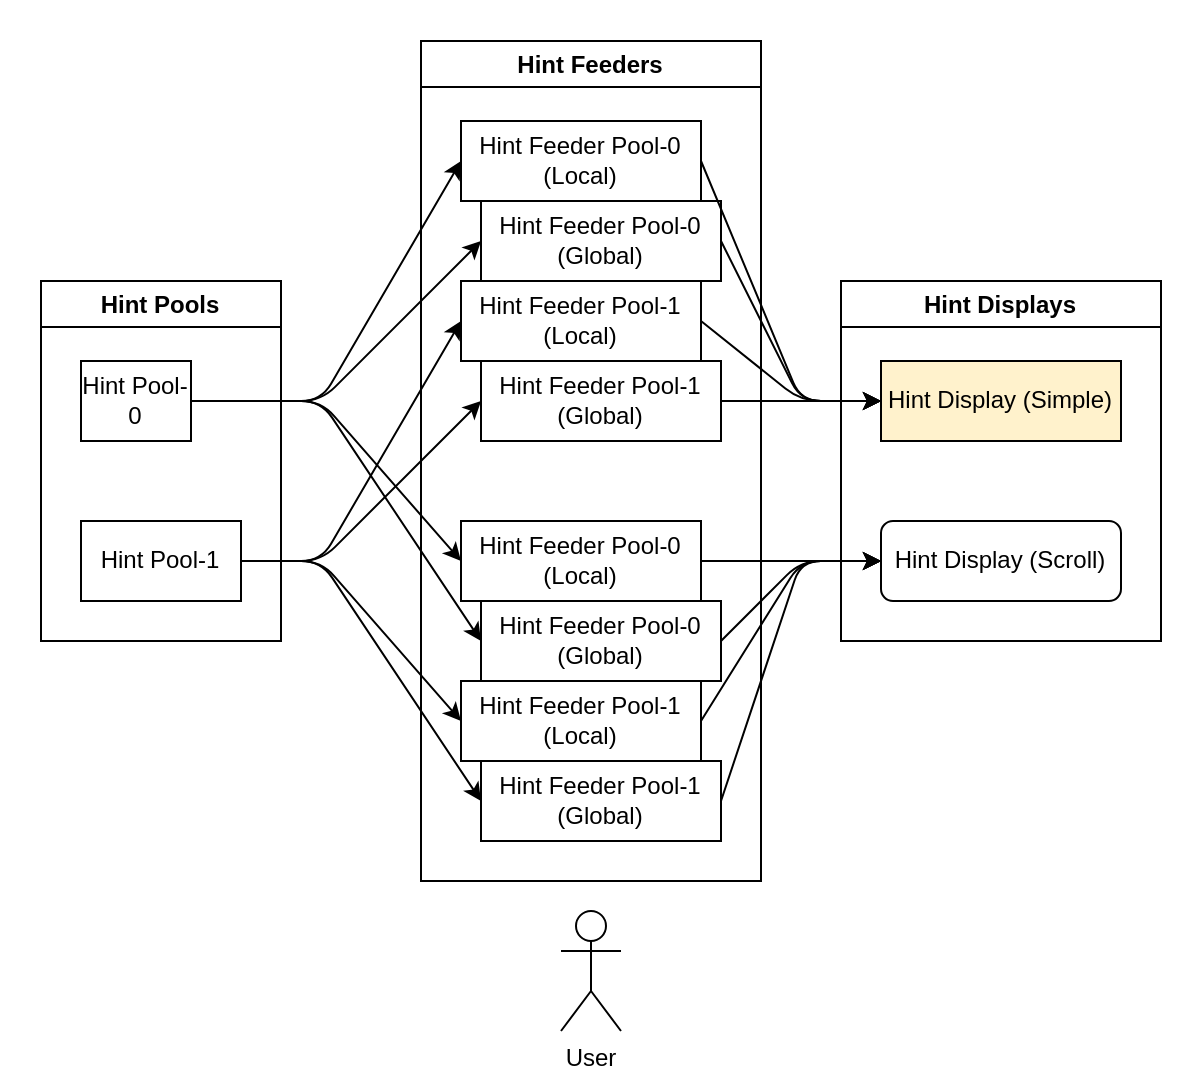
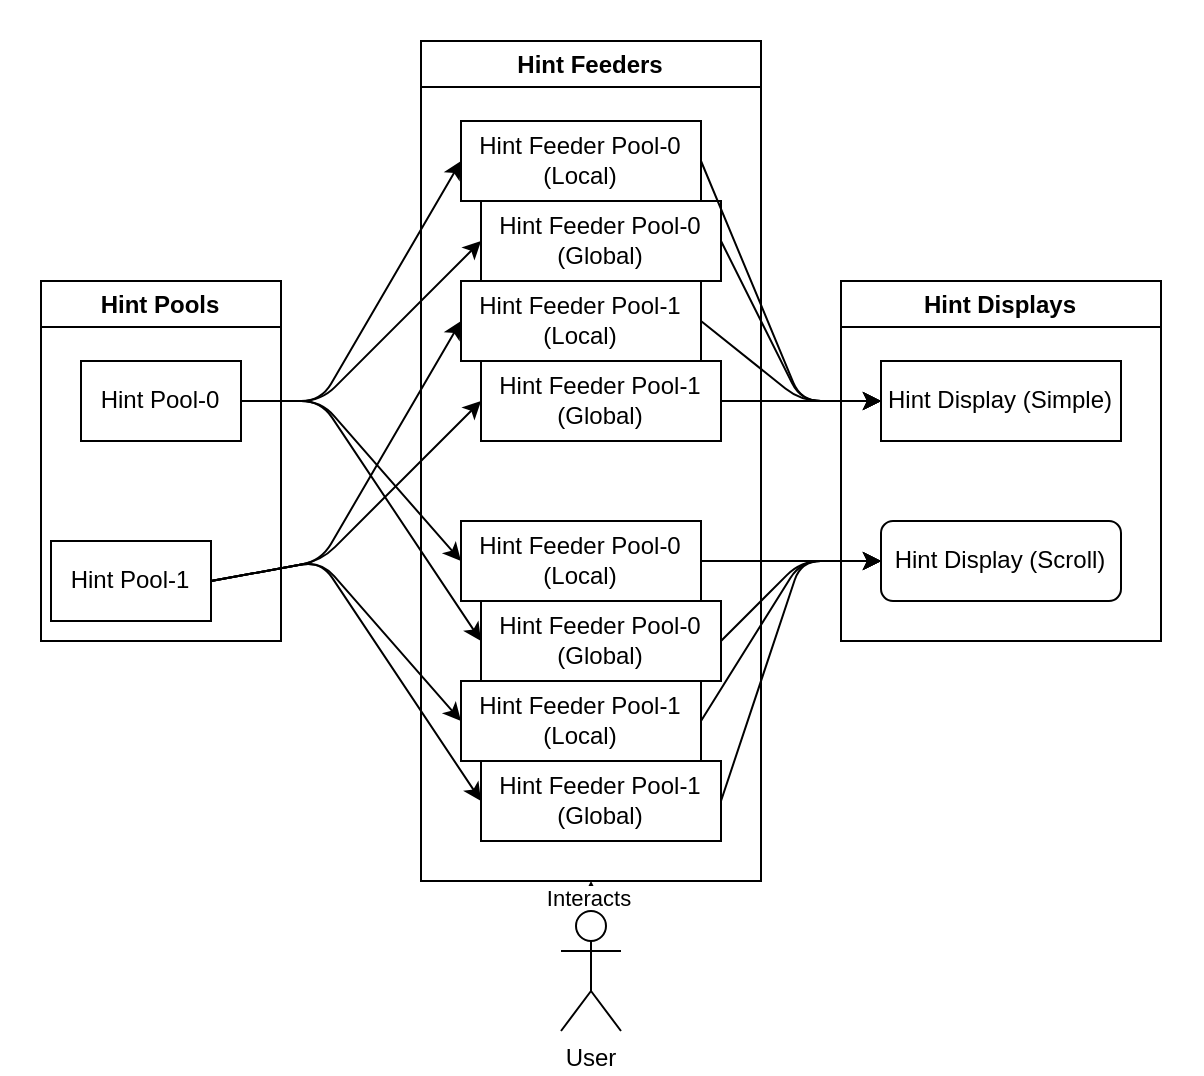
node "Hint Pool-0": size 110x80 -> 160x80
node "Hint Display (Simple)": fillcolor #fff2cc -> #ffffff
node "Hint Pool-1": moved (161, 561) -> (131, 581)
edge "User" -> "Hint Feeders": added, label "Interacts"
